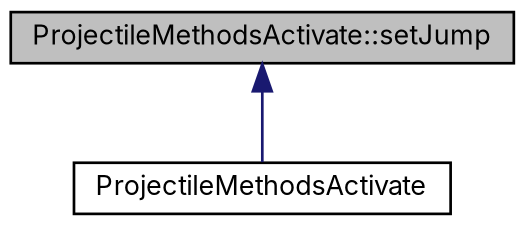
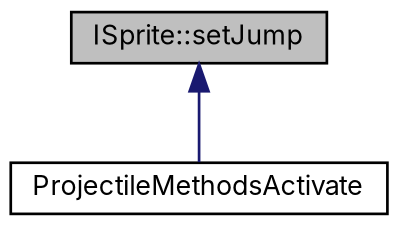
node "ProjectileMethodsActivate::setJump": label "ProjectileMethodsActivate::setJump" -> "ISprite::setJump"
